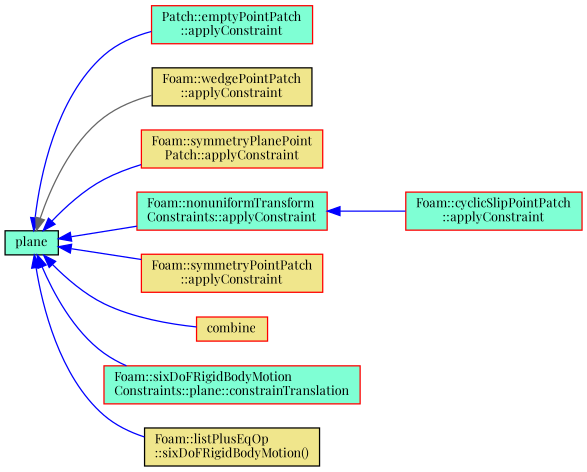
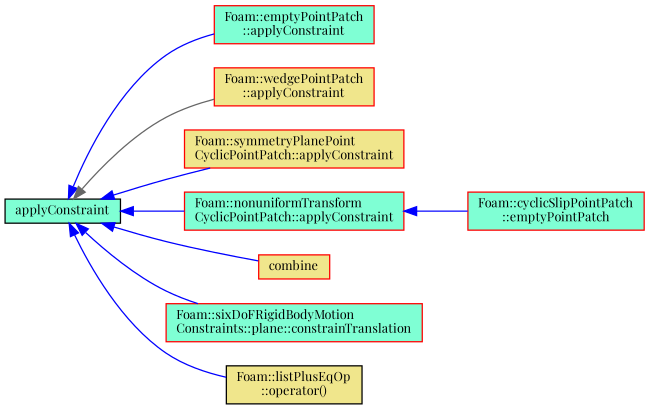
node "Patch::emptyPointPatch ::applyConstraint": label "Patch::emptyPointPatch ::applyConstraint" -> "Foam::emptyPointPatch ::applyConstraint"
node "Foam::wedgePointPatch ::applyConstraint": color black -> red
node "Foam::symmetryPlanePoint Patch::applyConstraint": label "Foam::symmetryPlanePoint Patch::applyConstraint" -> "Foam::symmetryPlanePoint CyclicPointPatch::applyConstraint"
node "Foam::nonuniformTransform Constraints::applyConstraint": label "Foam::nonuniformTransform Constraints::applyConstraint" -> "Foam::nonuniformTransform CyclicPointPatch::applyConstraint"
node "Foam::cyclicSlipPointPatch ::applyConstraint": label "Foam::cyclicSlipPointPatch ::applyConstraint" -> "Foam::cyclicSlipPointPatch ::emptyPointPatch"
node "plane": label "plane" -> "applyConstraint"
node "Foam::symmetryPointPatch ::applyConstraint": removed
node "Foam::listPlusEqOp ::sixDoFRigidBodyMotion()": label "Foam::listPlusEqOp ::sixDoFRigidBodyMotion()" -> "Foam::listPlusEqOp ::operator()"
